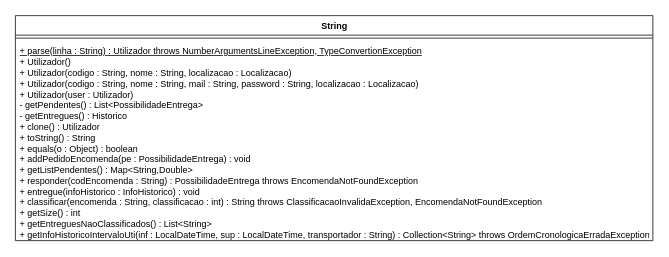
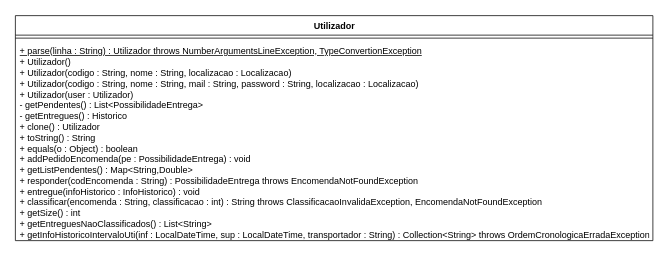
node "String": label "String" -> "Utilizador"
